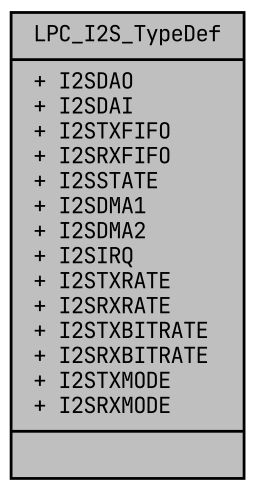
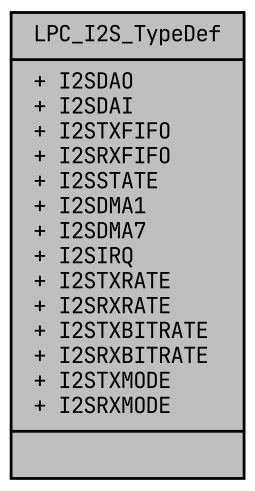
node "LPC_I2S_TypeDef": text "+ I2SDMA2" -> "+ I2SDMA7"
